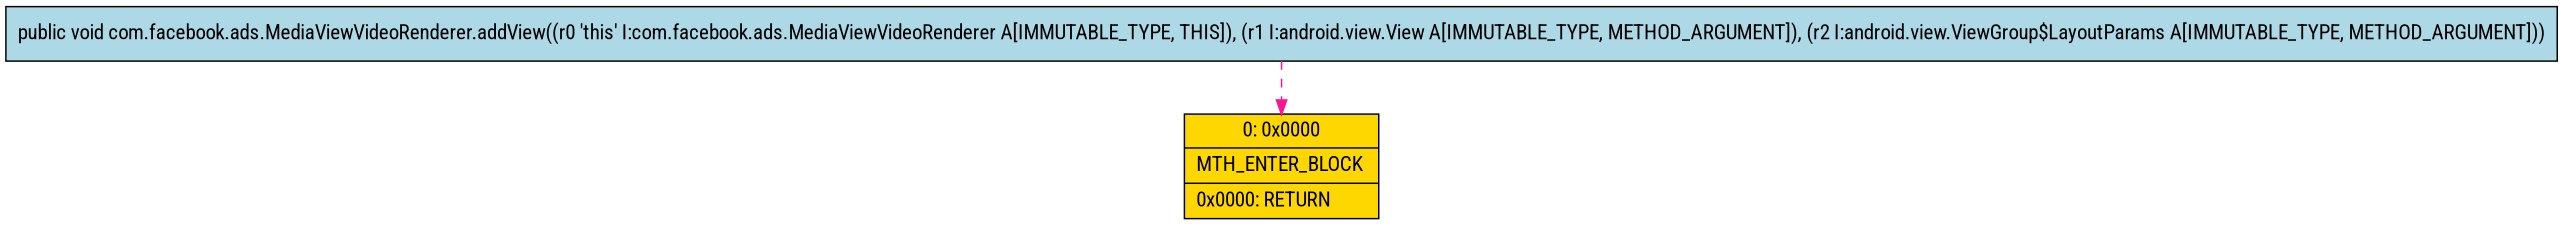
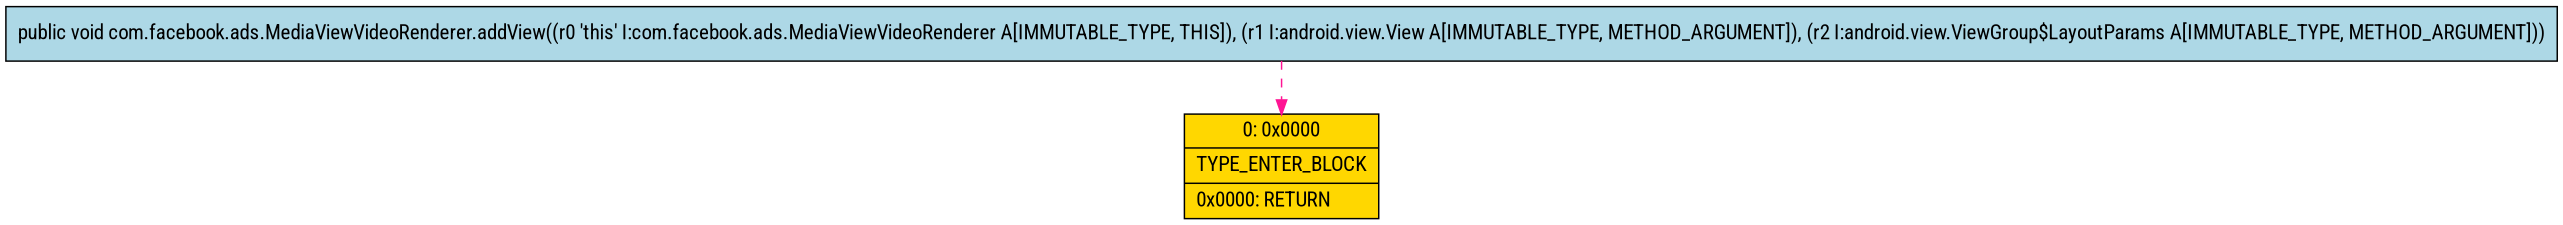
node "0: 0x0000": text "MTH_ENTER_BLOCK" -> "TYPE_ENTER_BLOCK"
